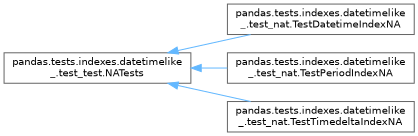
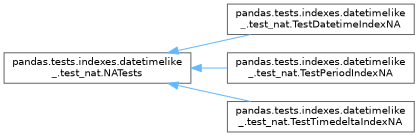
node "pandas.tests.indexes.datetimelike _.test_test.NATests": label "pandas.tests.indexes.datetimelike _.test_test.NATests" -> "pandas.tests.indexes.datetimelike _.test_nat.NATests"
